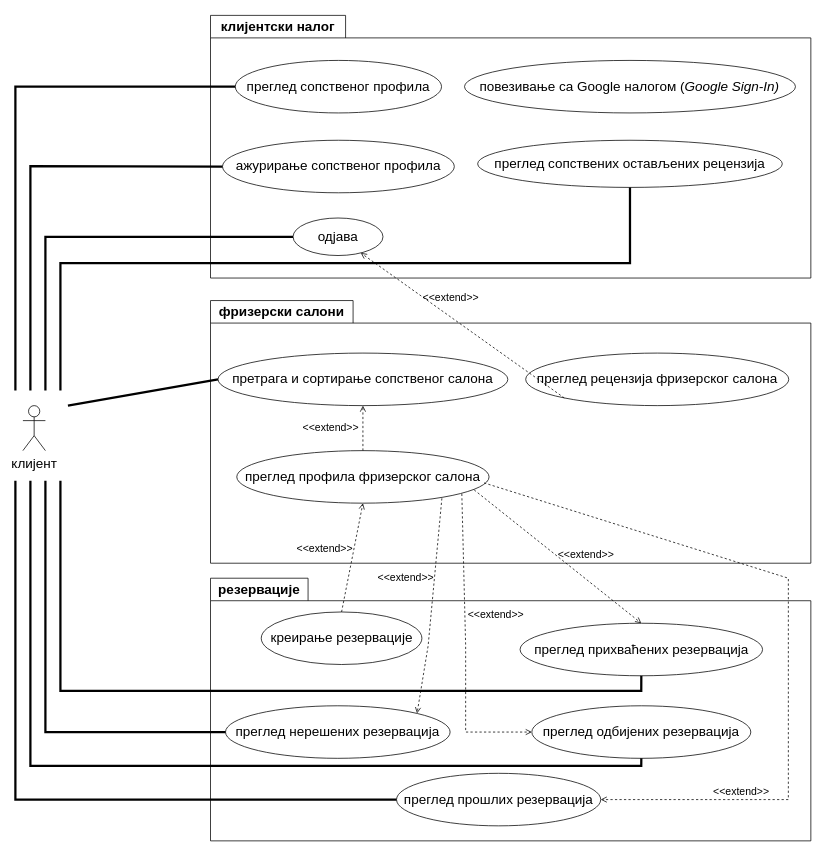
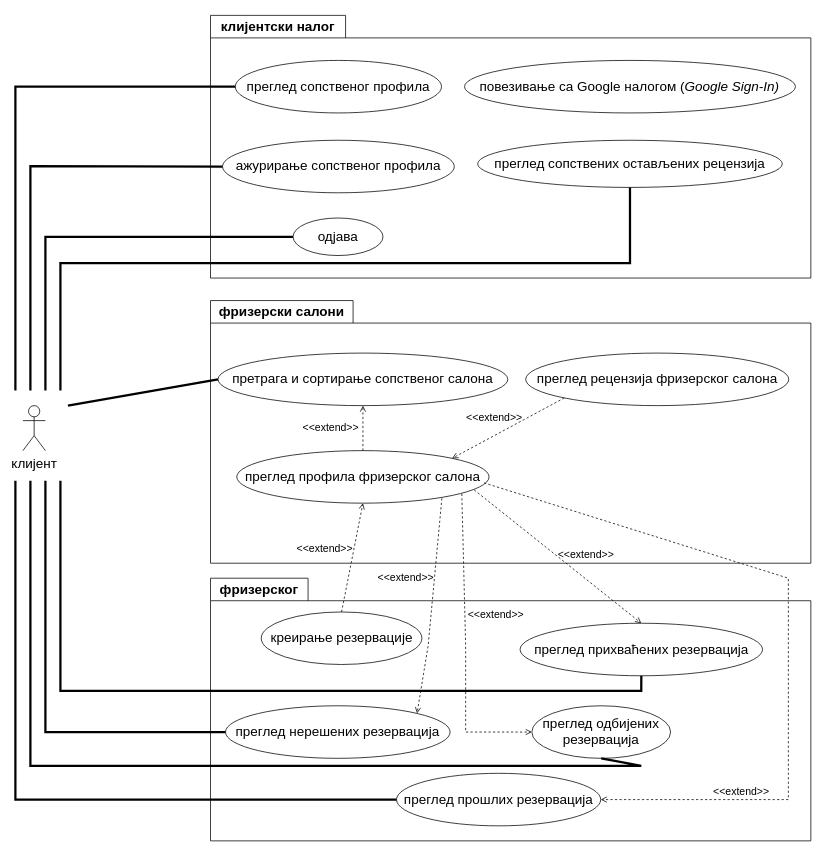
edge "преглед рецензија фризерског салона" -> "одјава": now "преглед рецензија фризерског салона" -> "преглед профила фризерског салона"
node "резервације": label "резервације" -> "фризерског"
node "преглед одбијених резервација": size 219x53 -> 139x53
